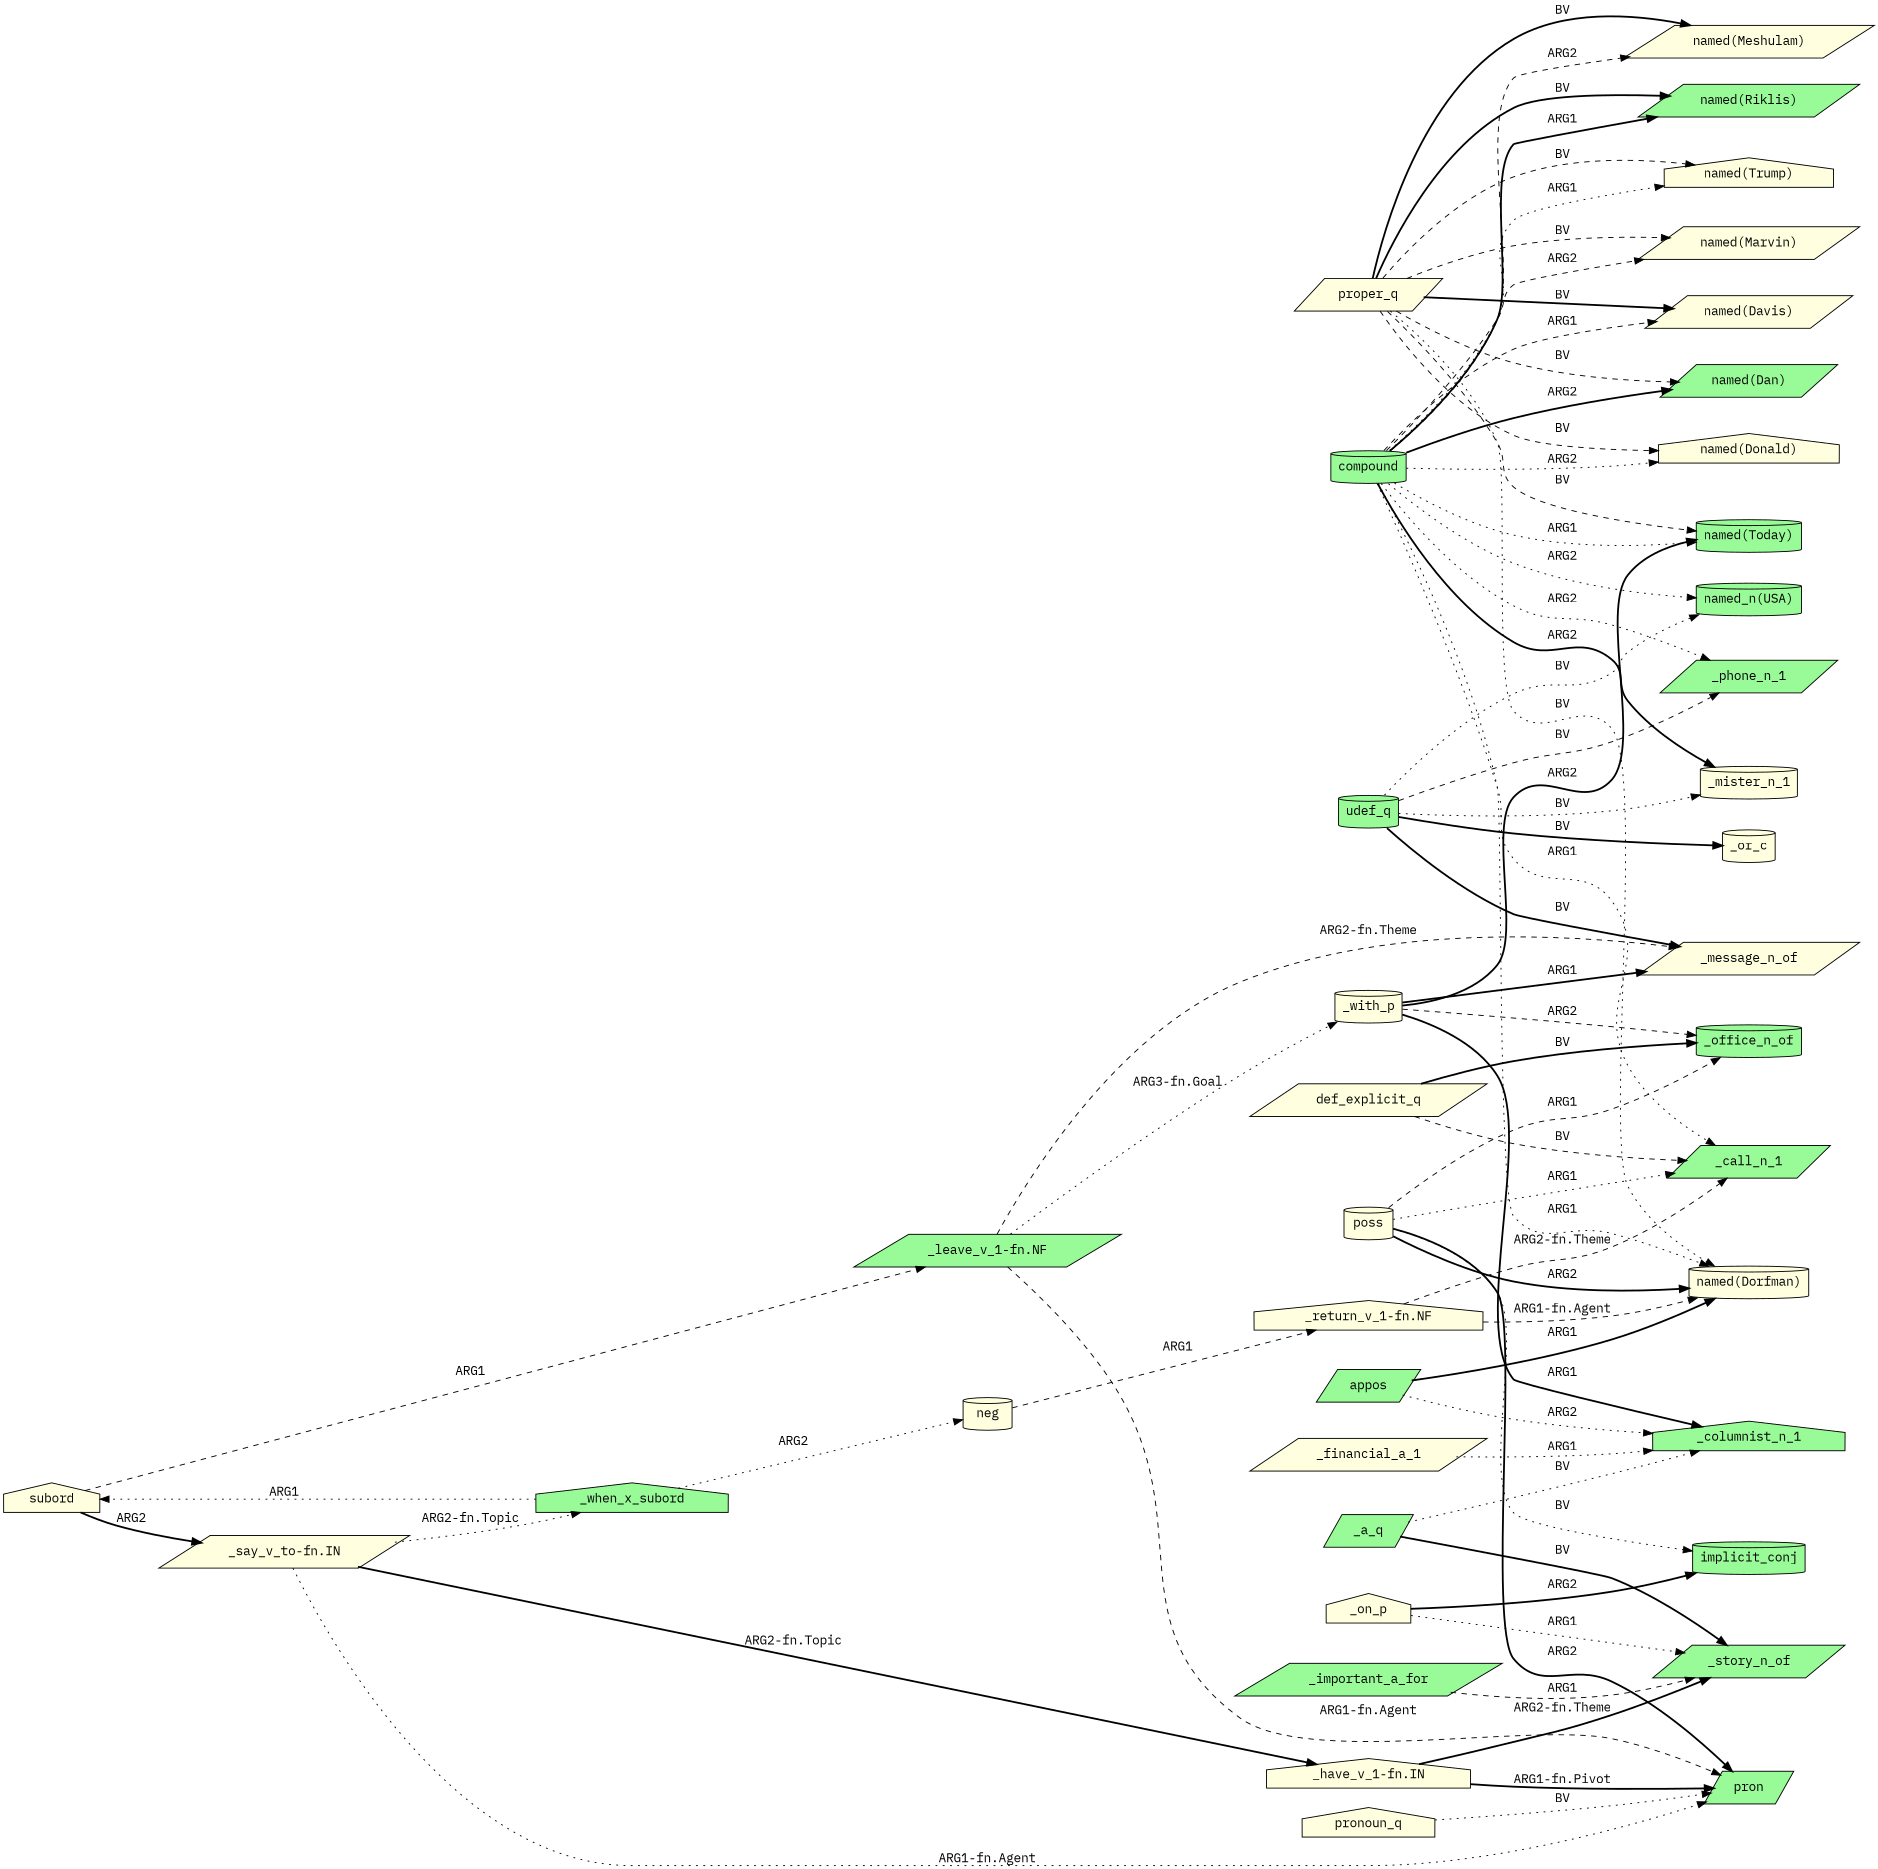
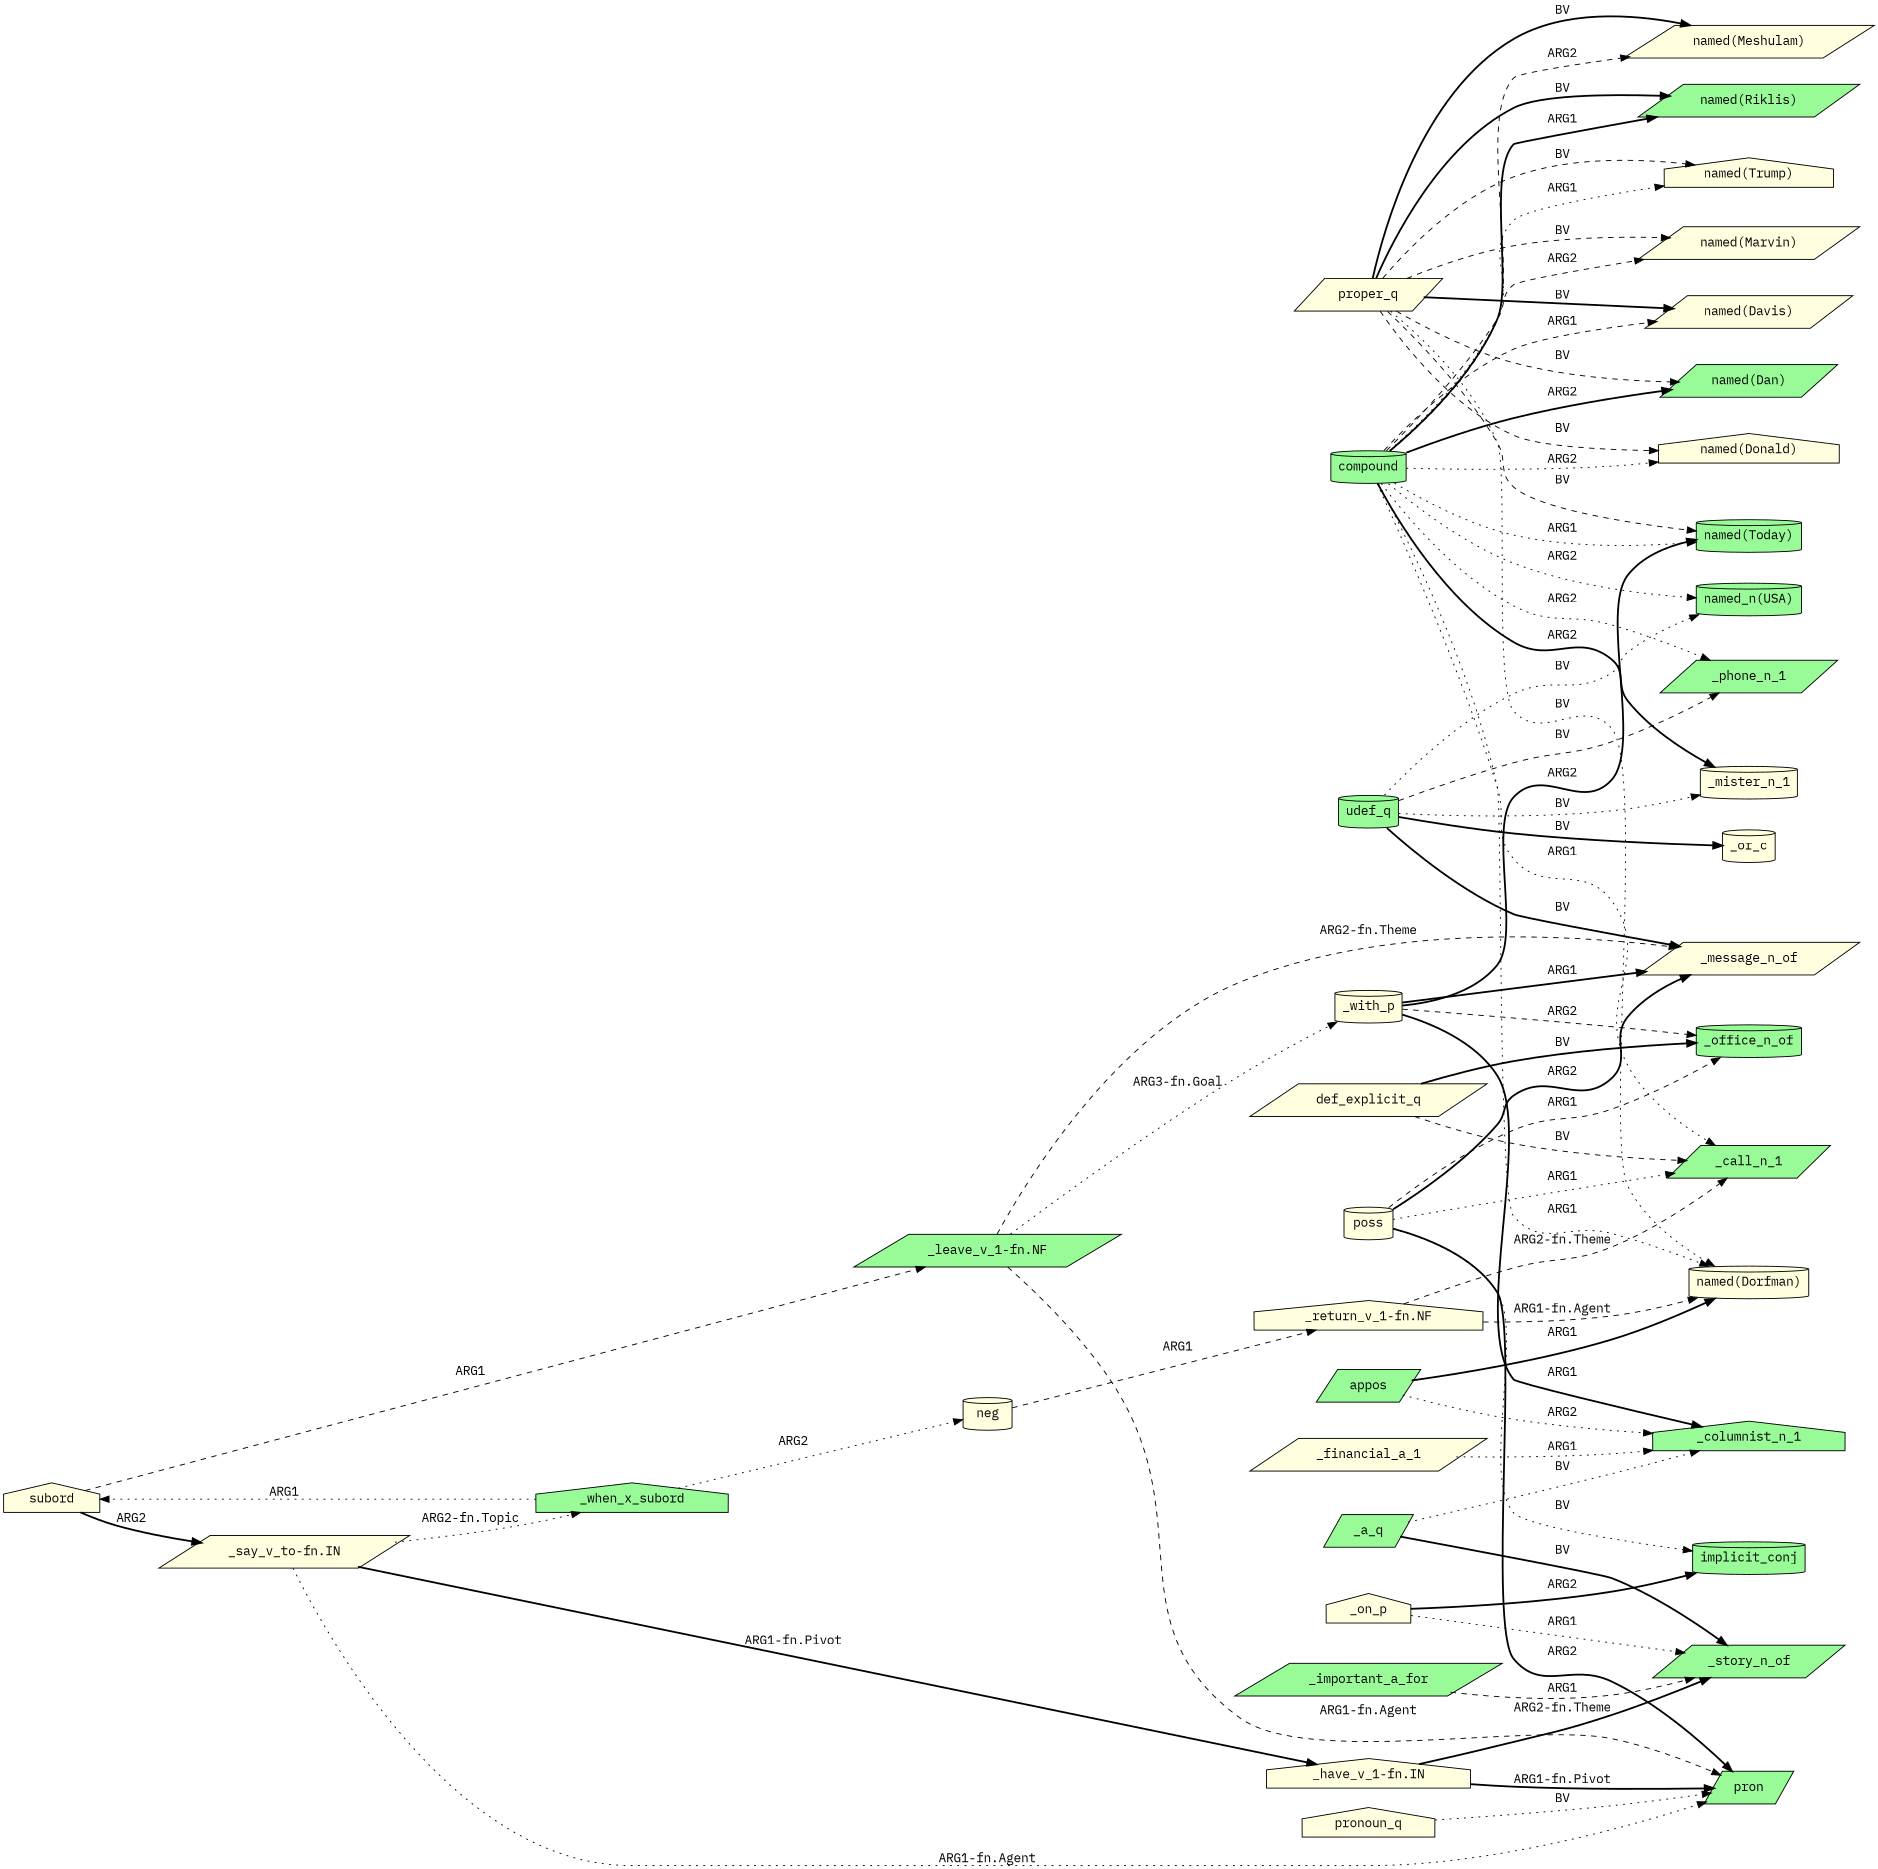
edge "poss" -> "named(Dorfman)": now "poss" -> "_message_n_of"
edge "_say_v_to-fn.IN" -> "_have_v_1-fn.IN": label "ARG2-fn.Topic" -> "ARG1-fn.Pivot"
